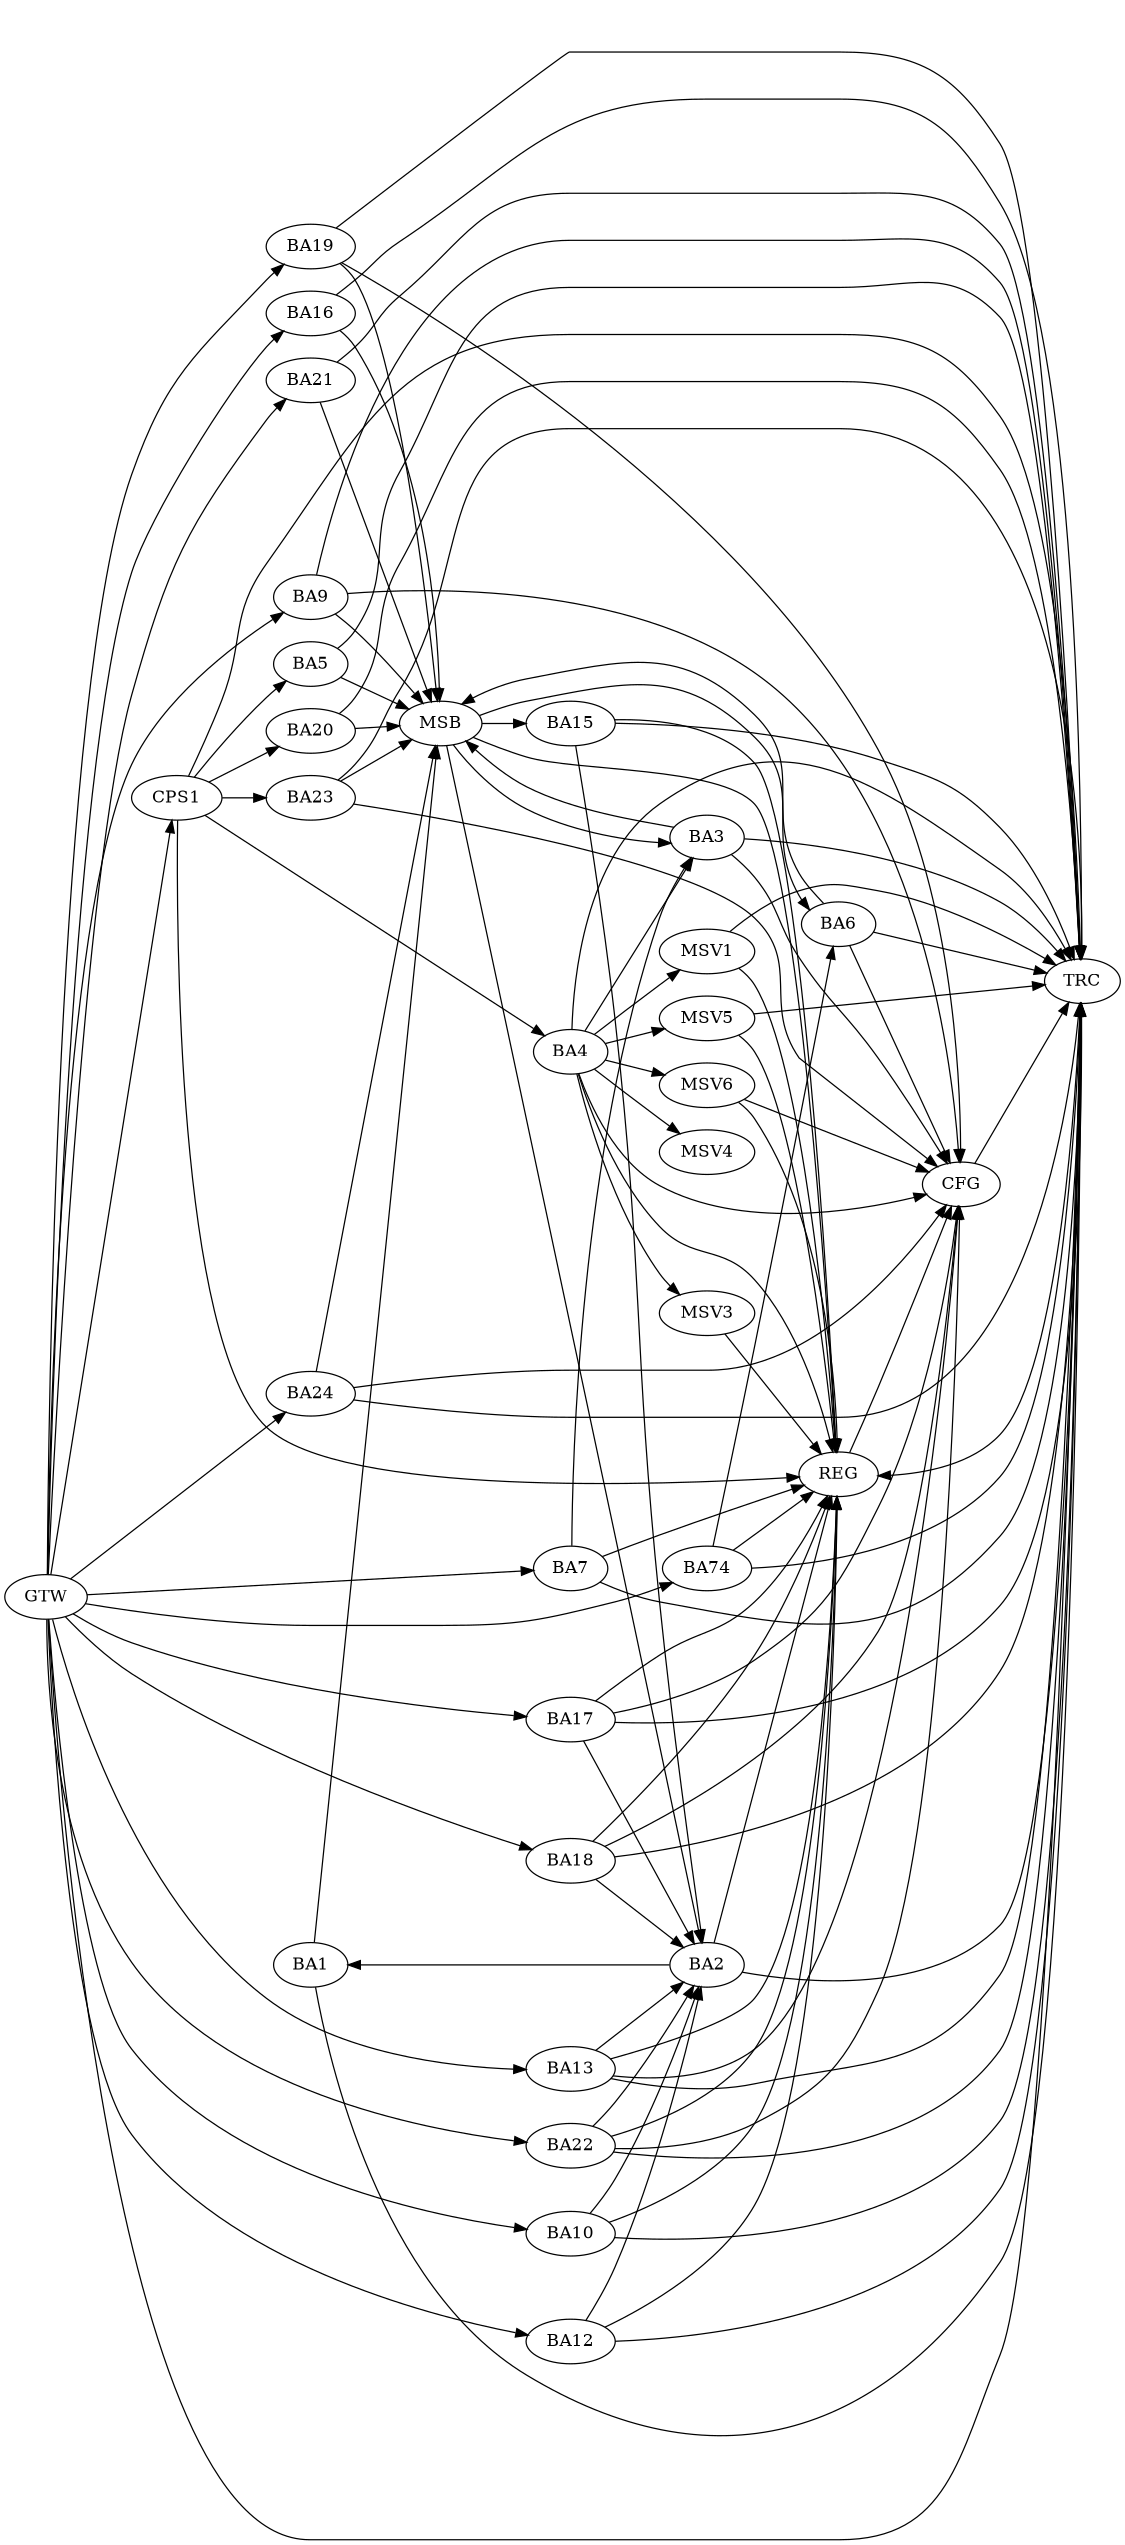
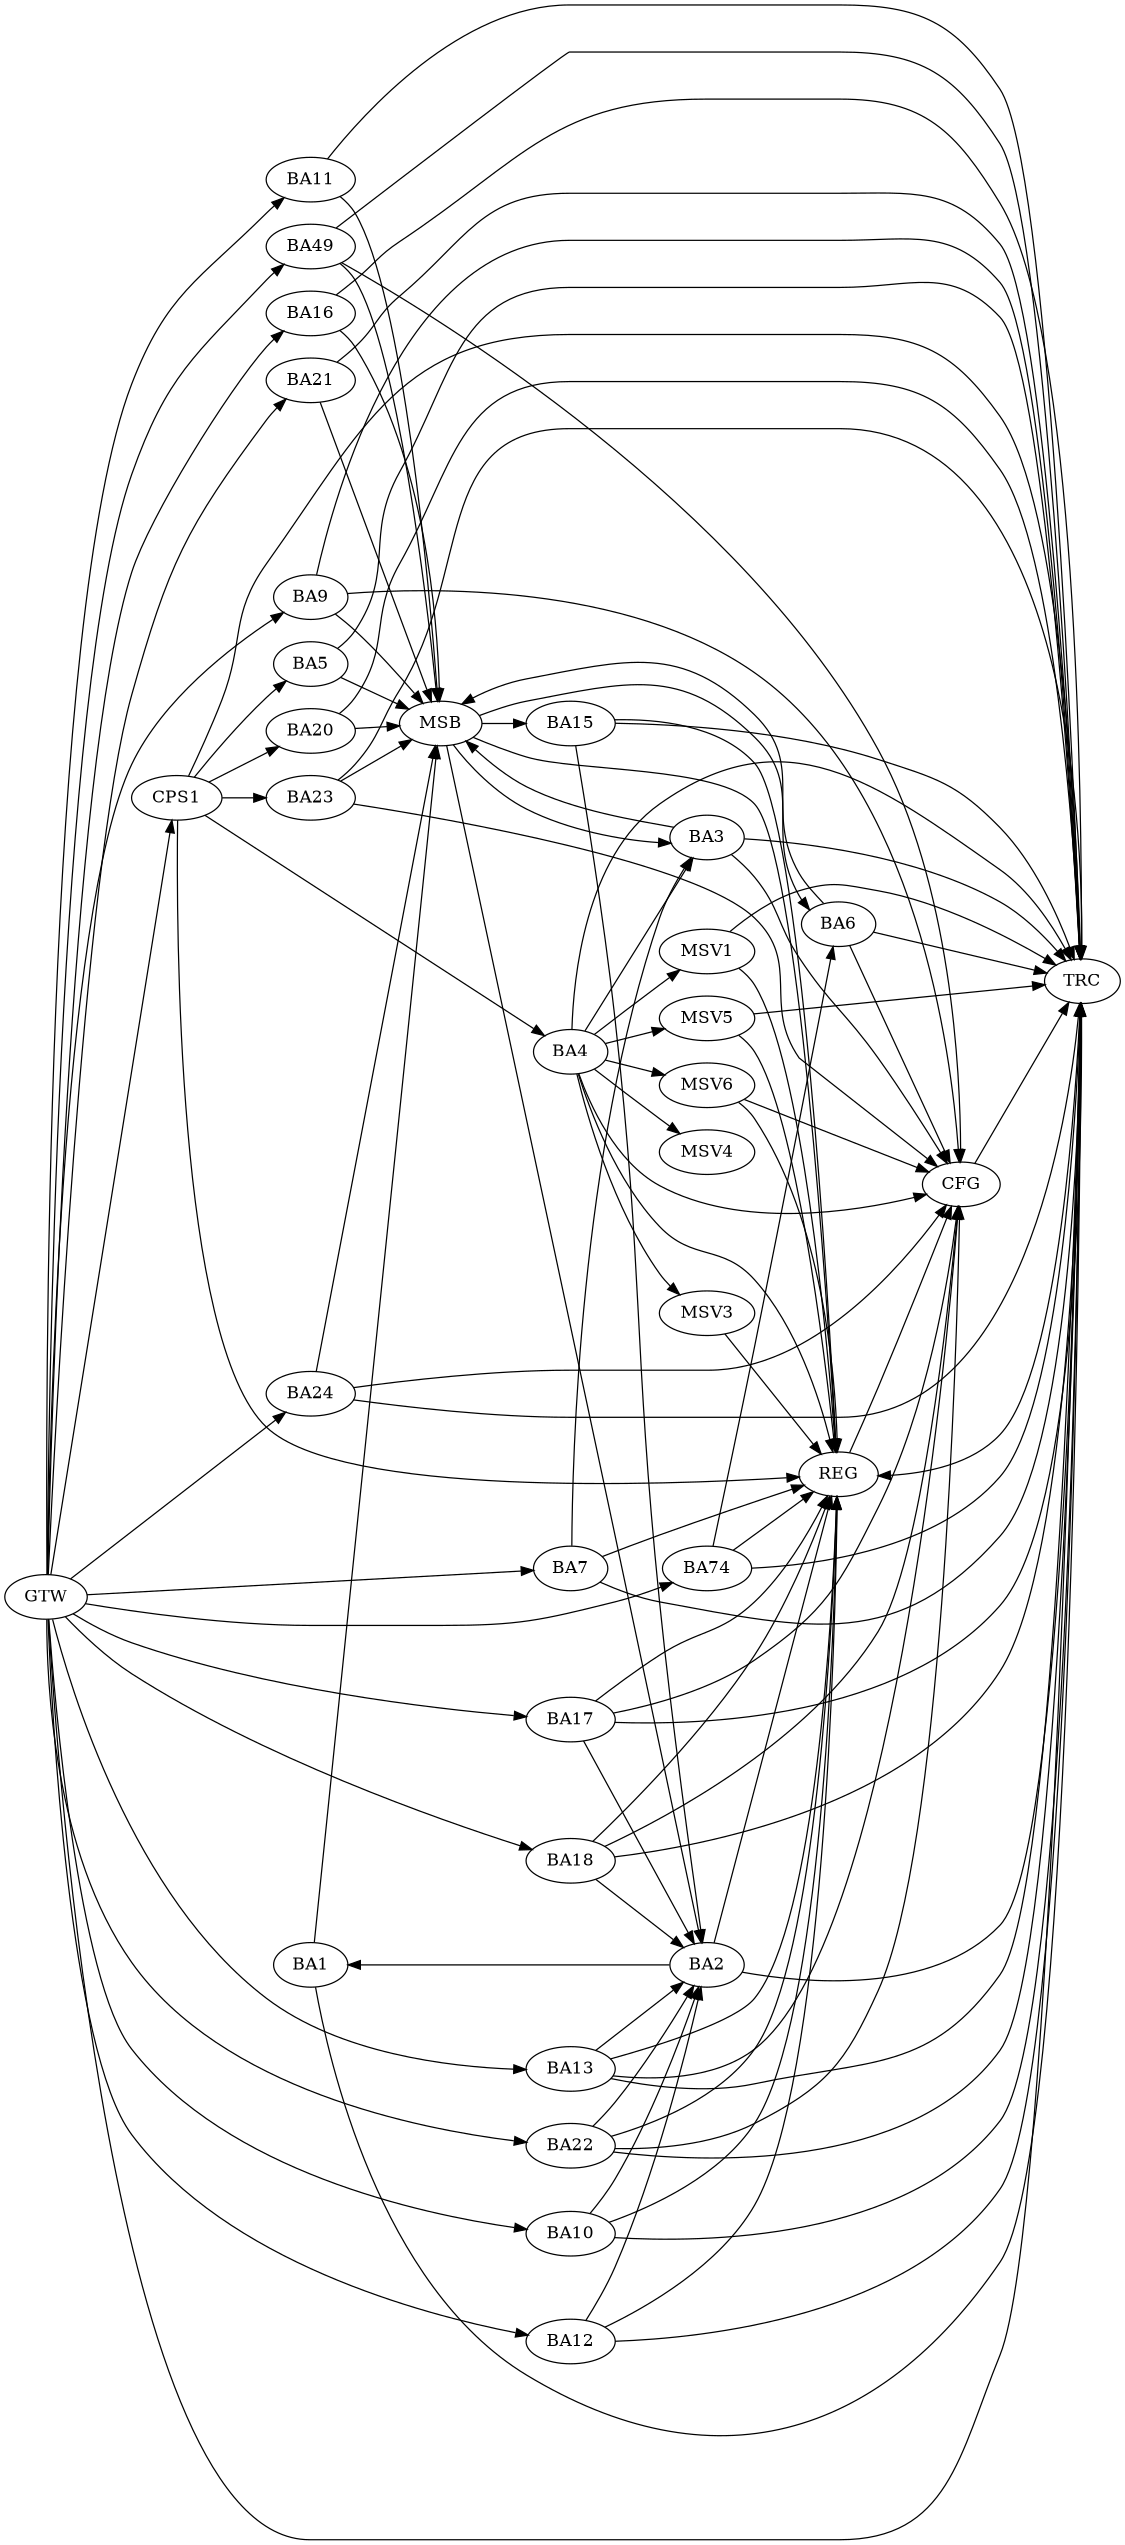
node "BA11": added
node "BA19": label "BA19" -> "BA49"
